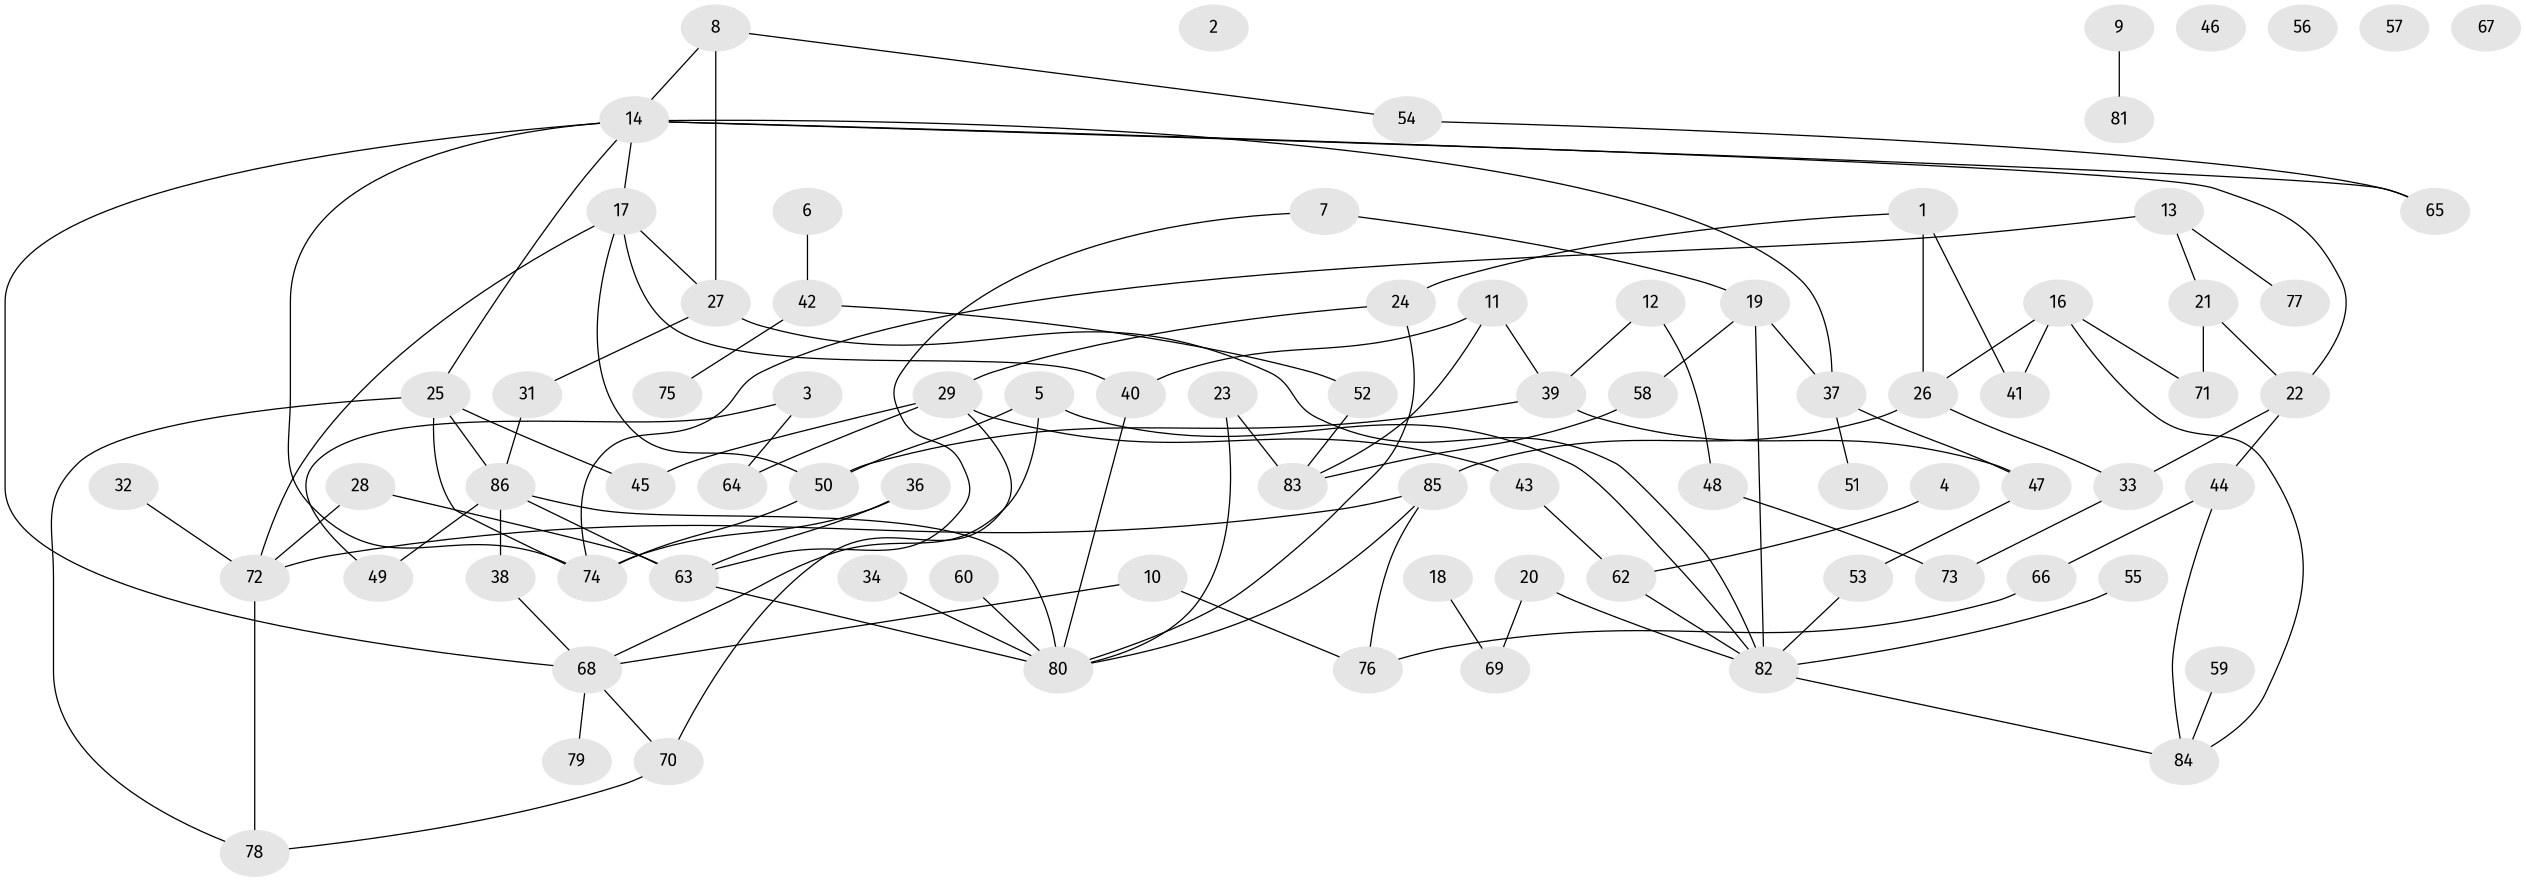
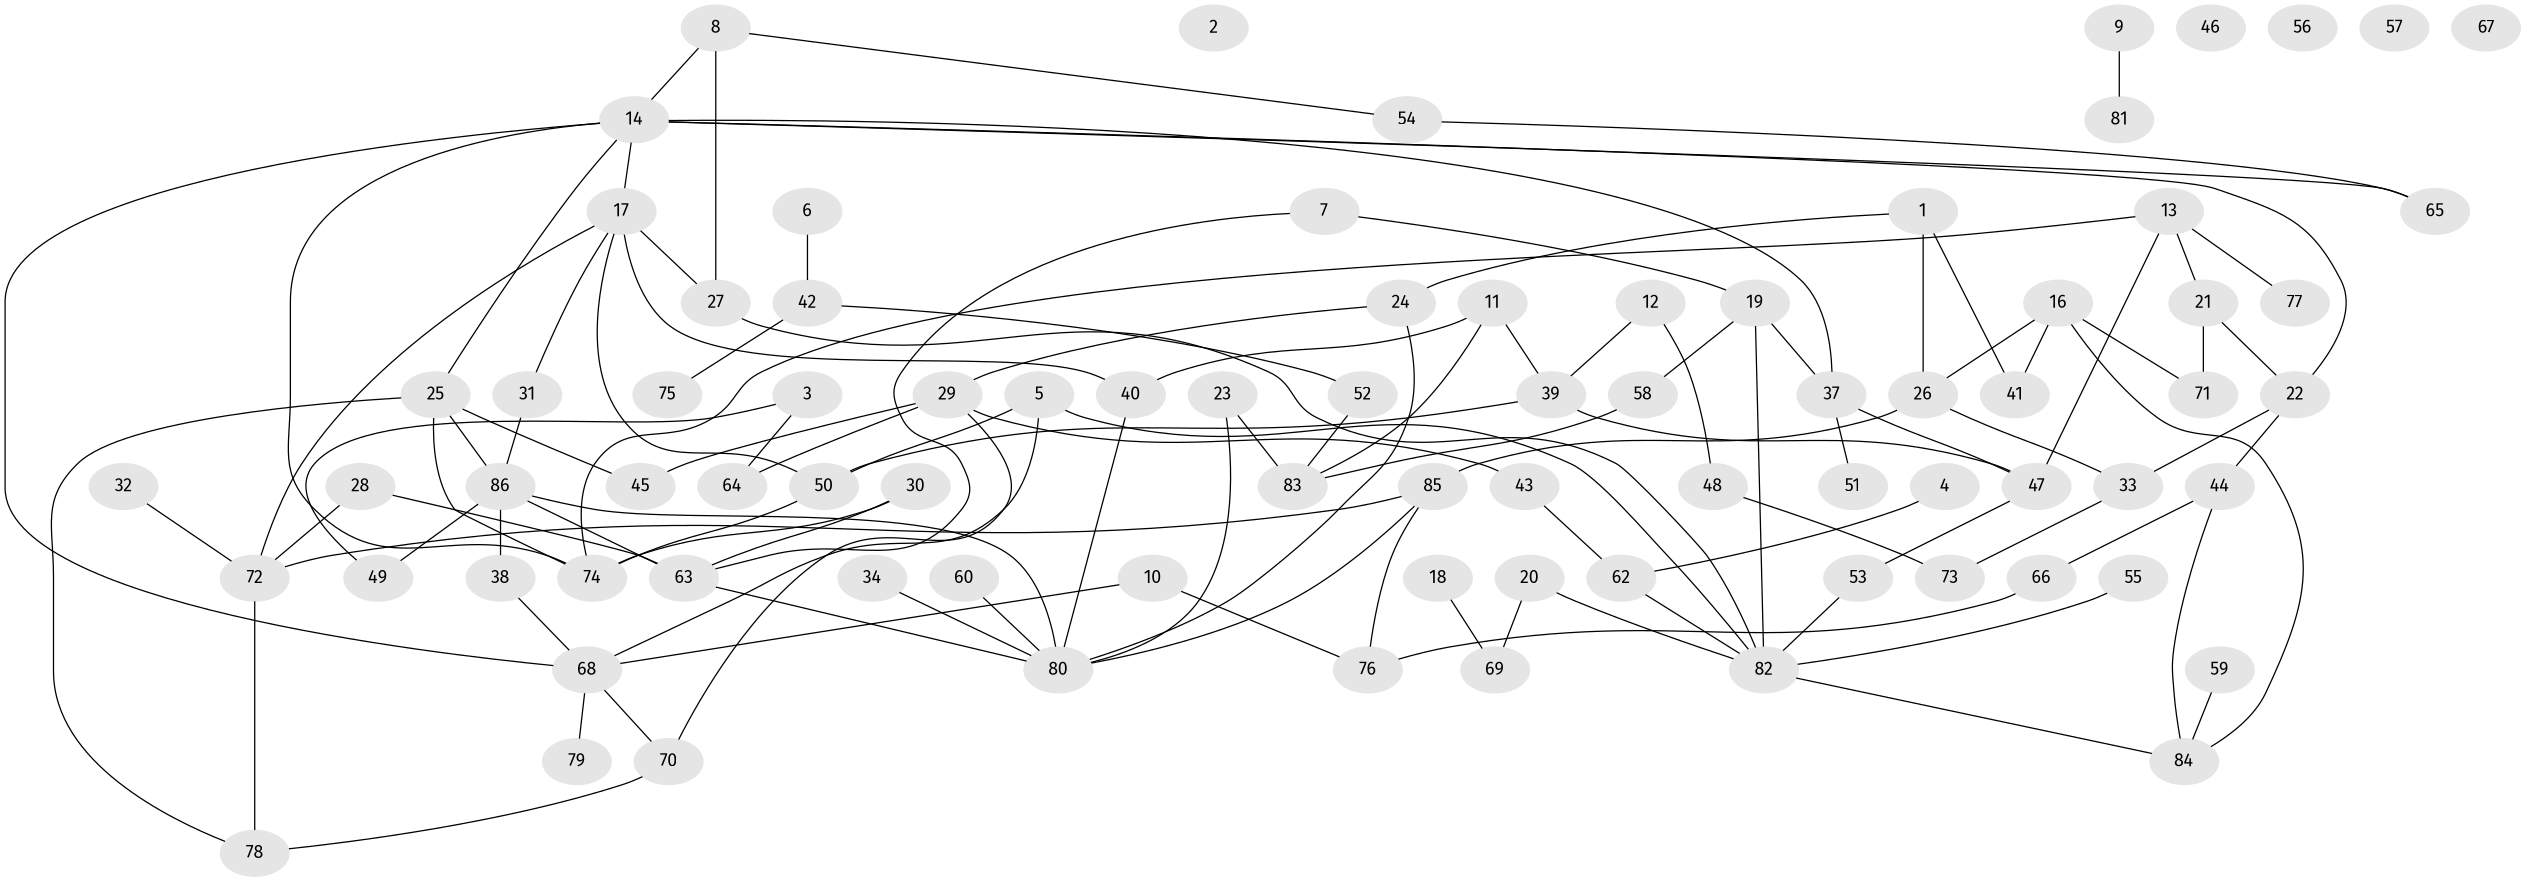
edge "27" -- "31": now "17" -- "31"
edge "13" -- "47": added
node "36": label "36" -> "30"
